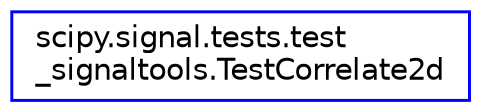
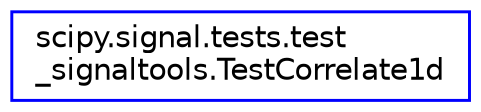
node "scipy.signal.tests.test _signaltools.TestCorrelate2d": label "scipy.signal.tests.test _signaltools.TestCorrelate2d" -> "scipy.signal.tests.test _signaltools.TestCorrelate1d"
